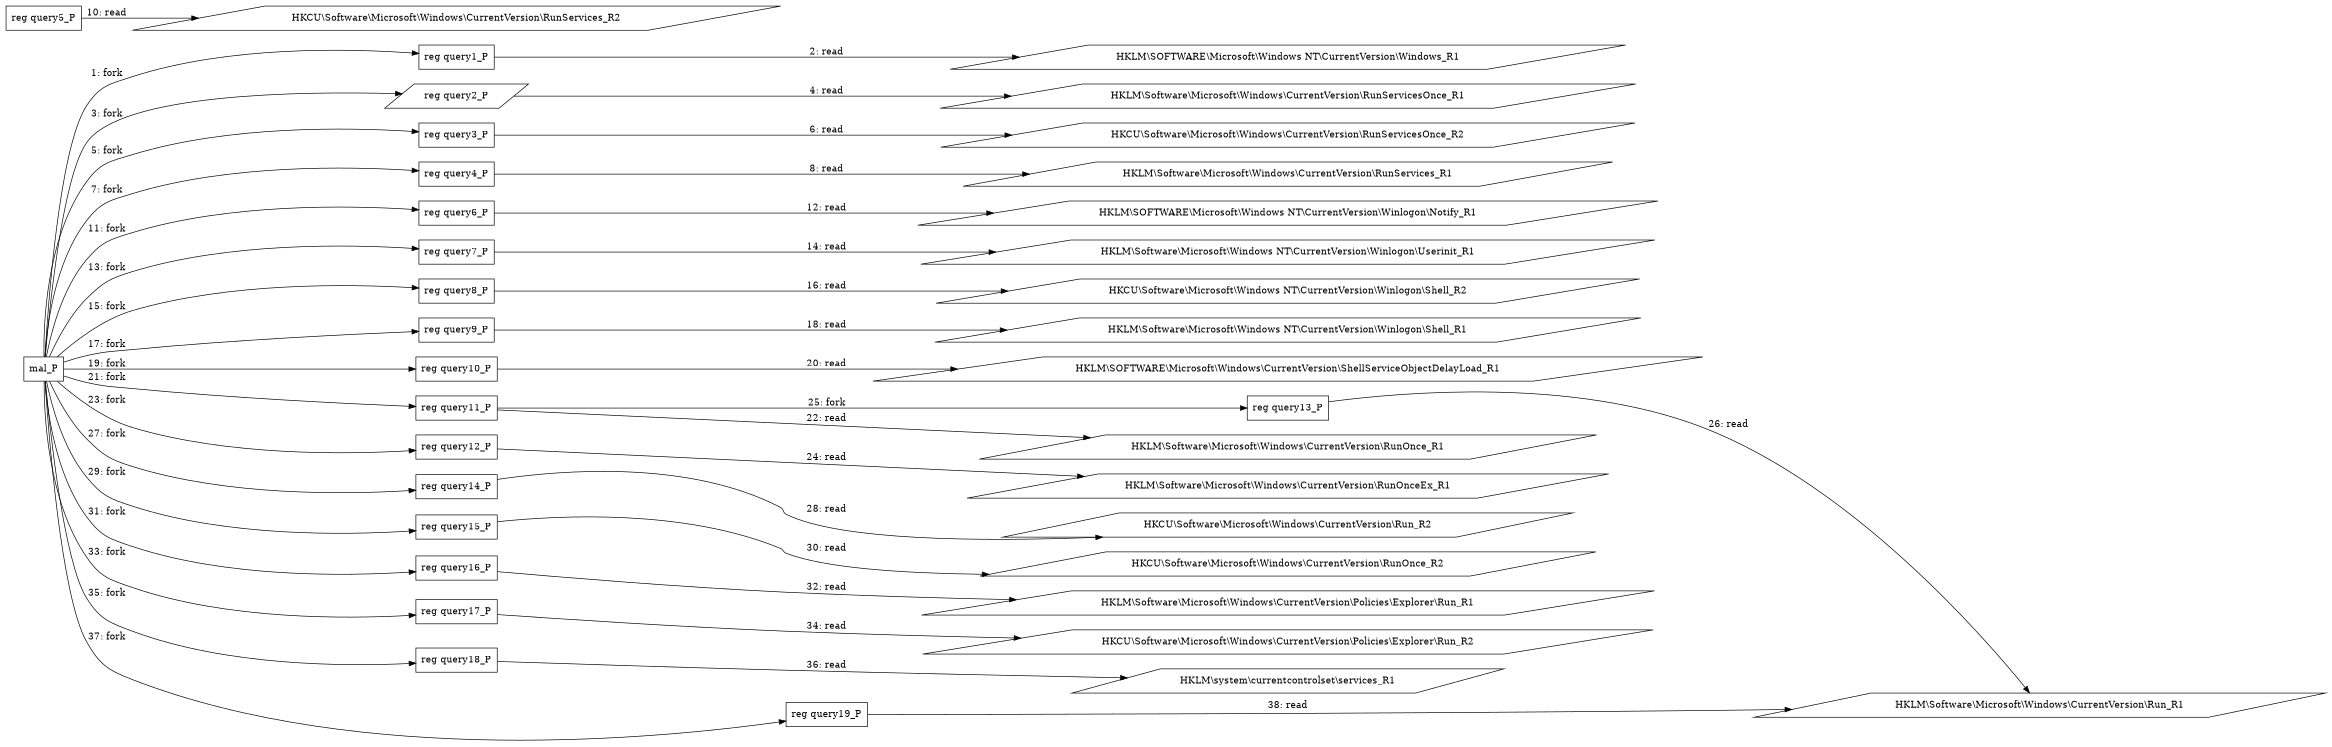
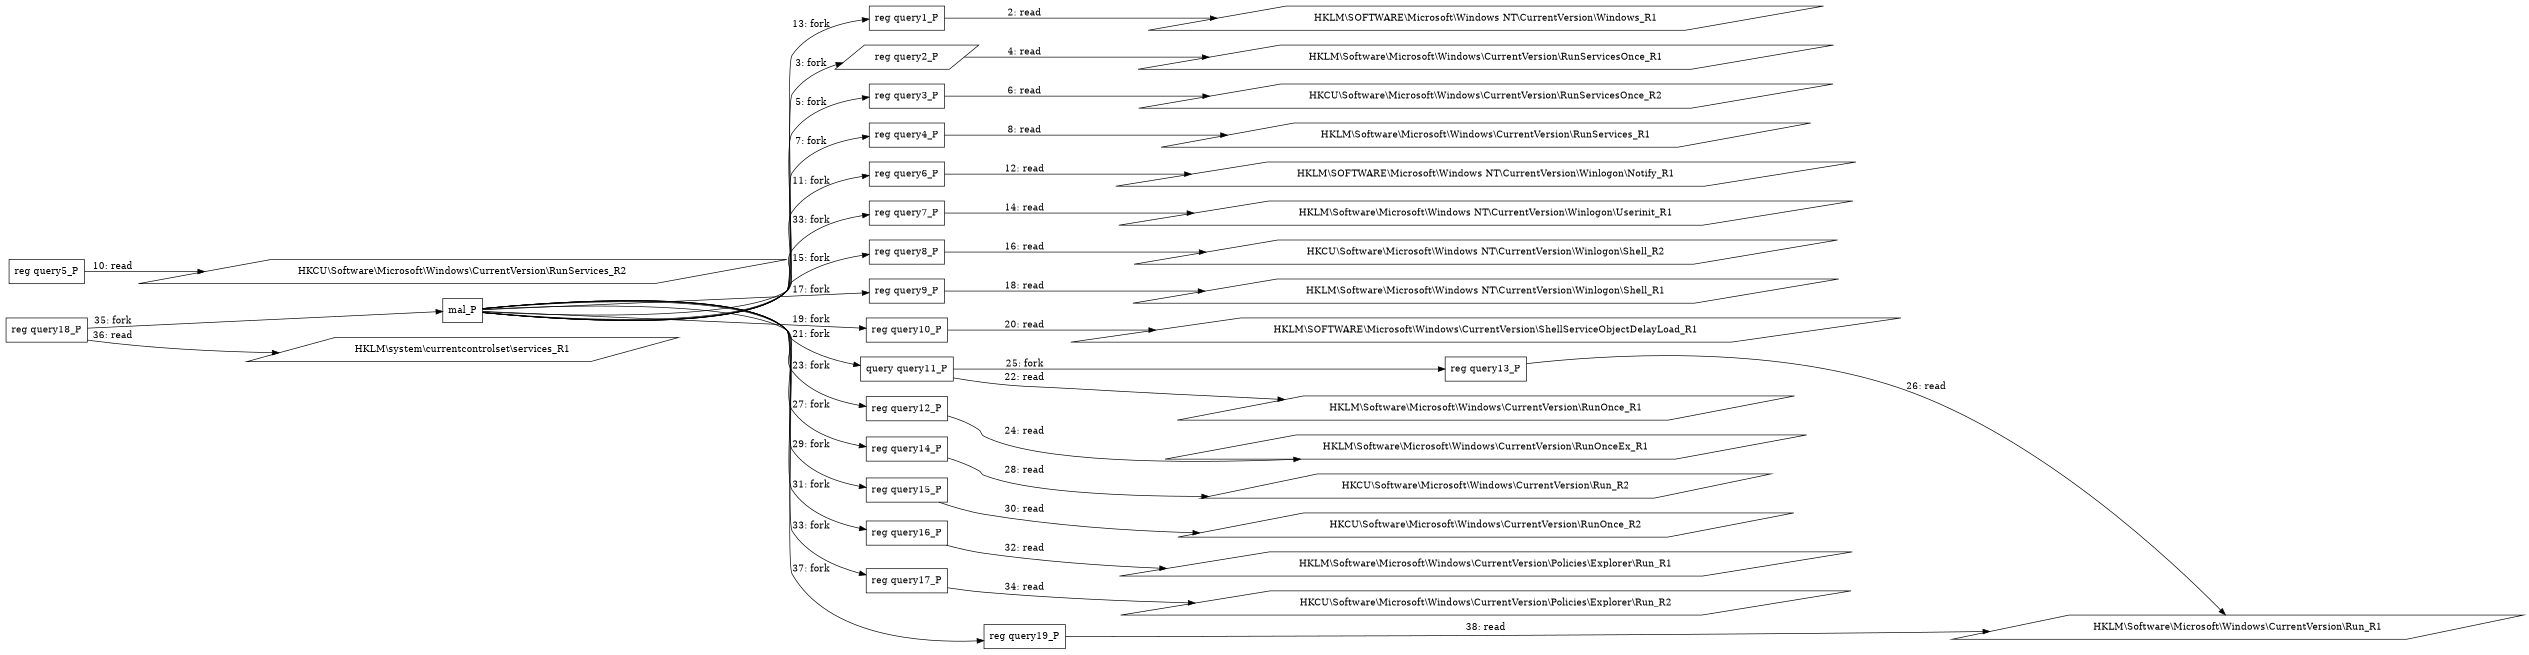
edge "mal_P" -> "reg query1_P": label "1: fork" -> "13: fork"
edge "mal_P" -> "reg query7_P": label "13: fork" -> "33: fork"
node "reg query11_P": label "reg query11_P" -> "query query11_P"
edge "mal_P" -> "reg query18_P": reversed
